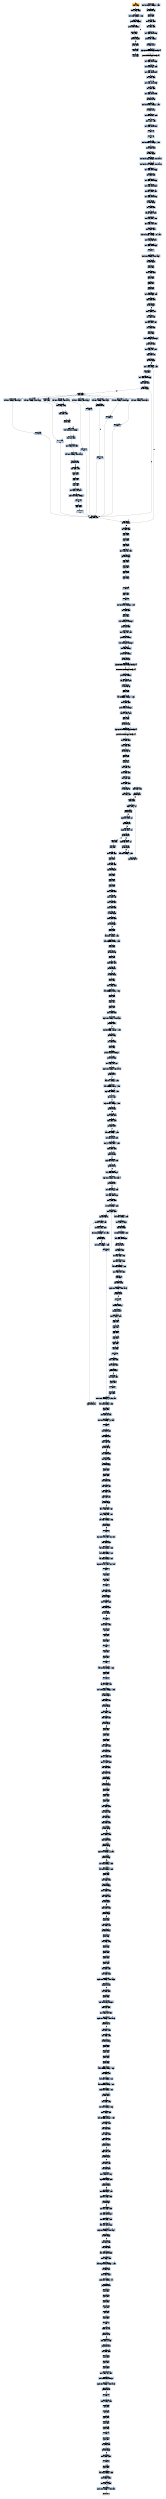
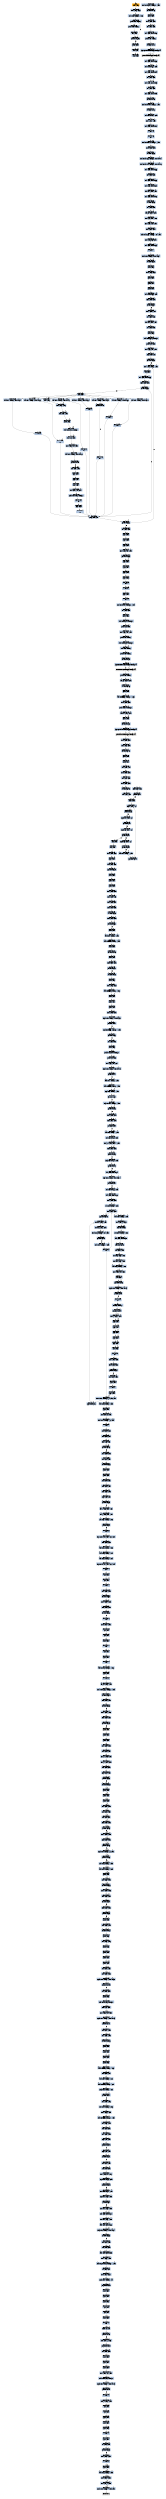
node "0x0040335e ret": added
